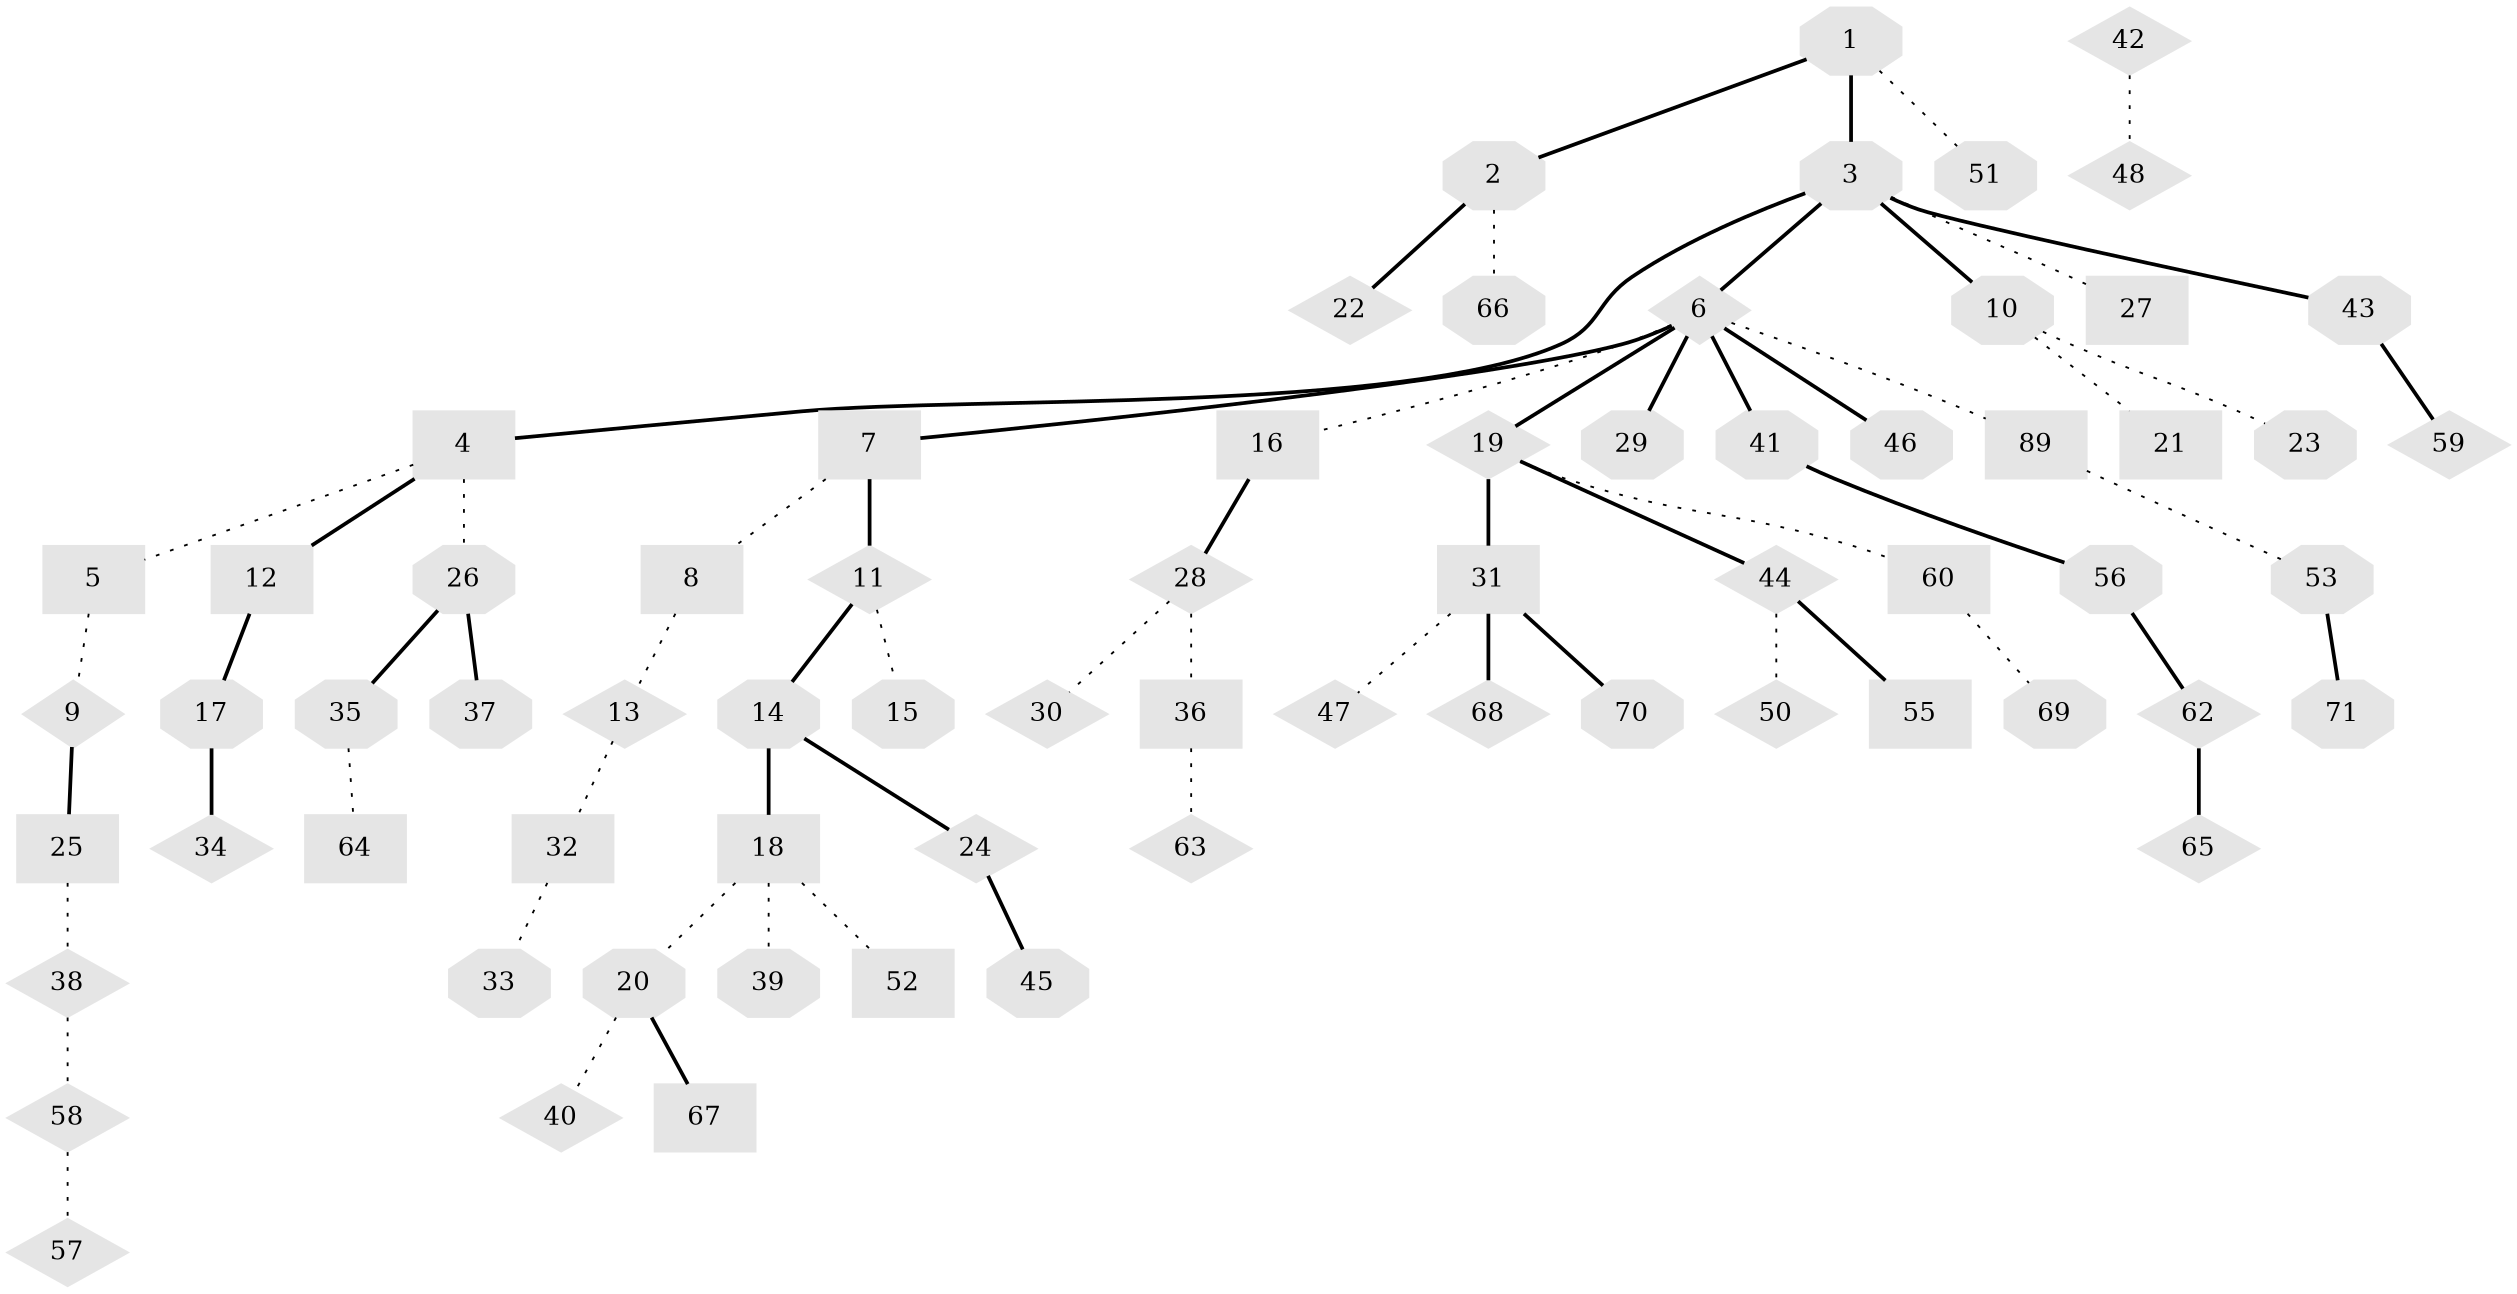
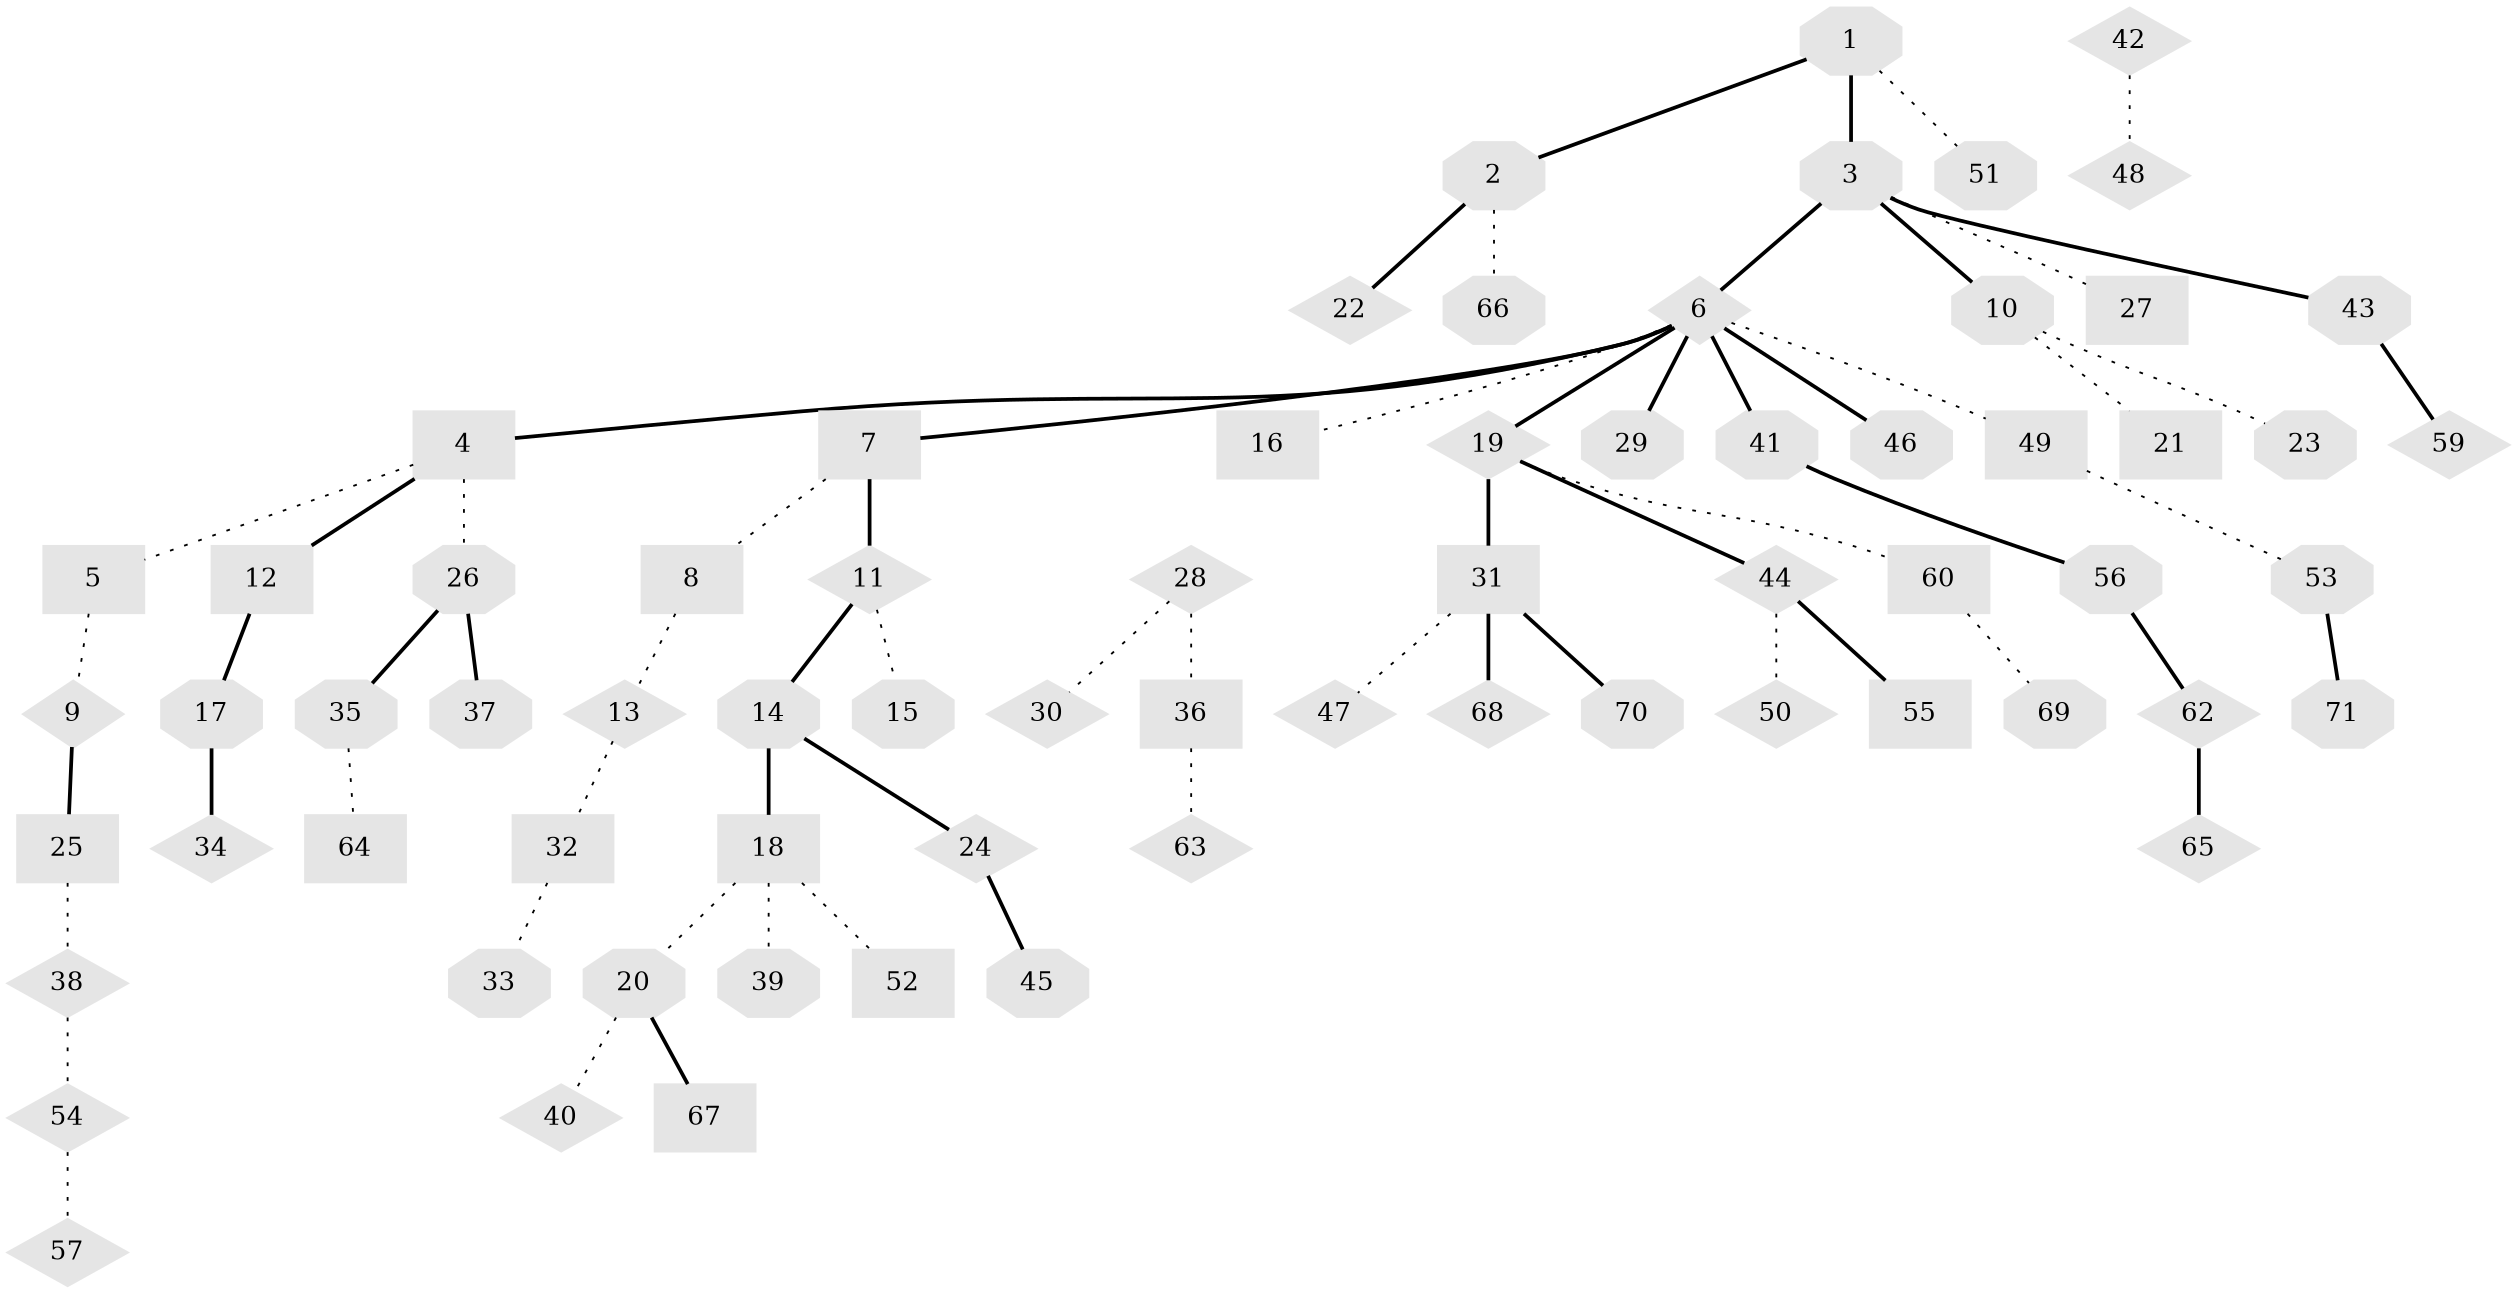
edge "3" -- "4": now "6" -- "4"
node "89": label "89" -> "49"
edge "16" -- "28": removed
node "58": label "58" -> "54"
